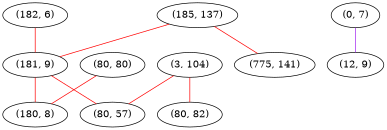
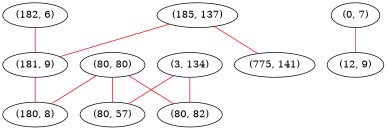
node "(3, 104)": label "(3, 104)" -> "(3, 134)"
edge "(181, 9)" -- "(80, 57)": now "(80, 80)" -- "(80, 57)"
edge "(80, 80)" -- "(80, 82)": added
